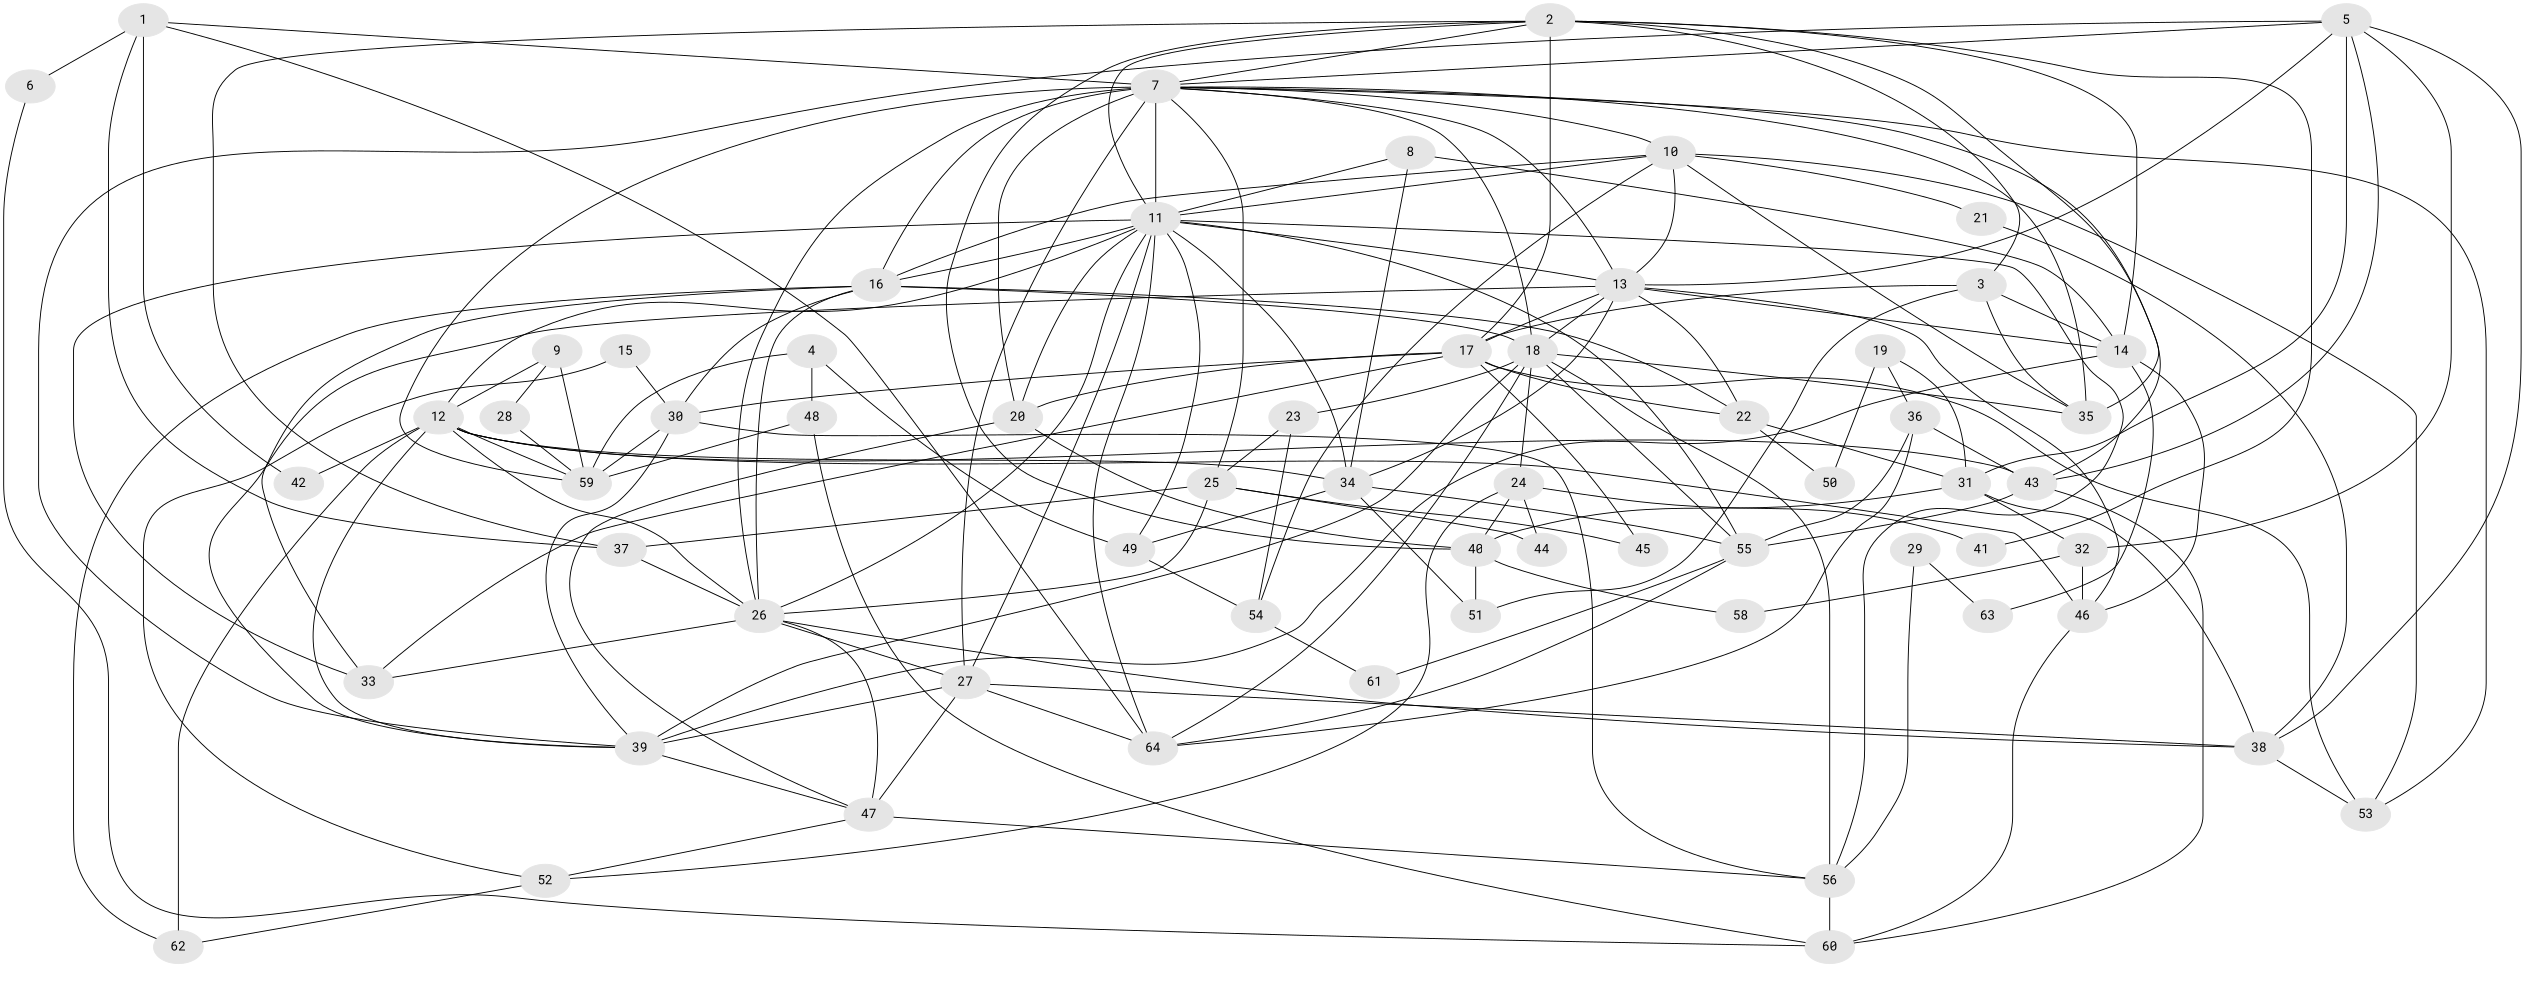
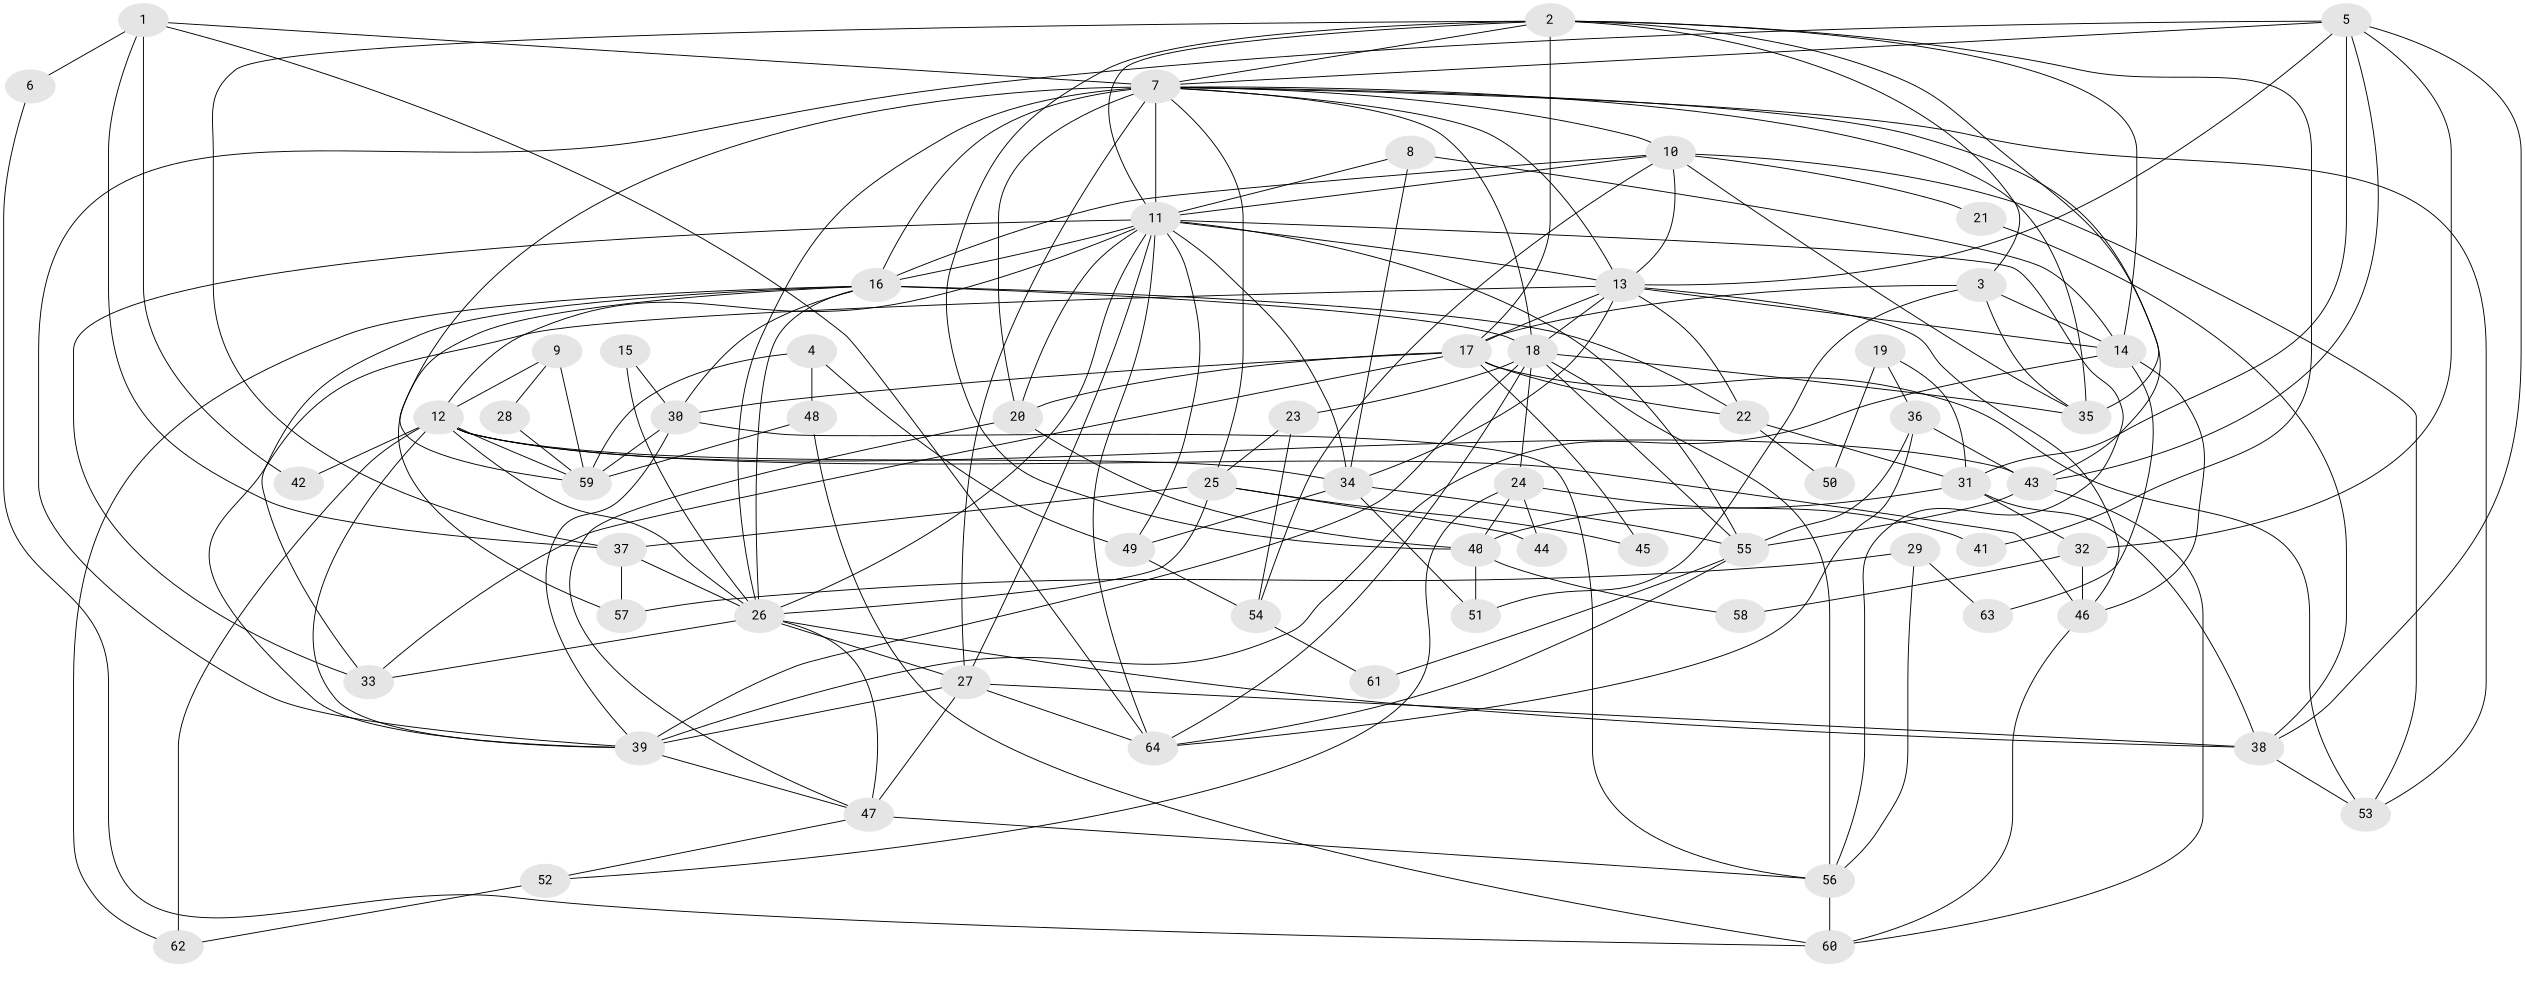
edge "15" -- "52": now "15" -- "26"
node "57": added
